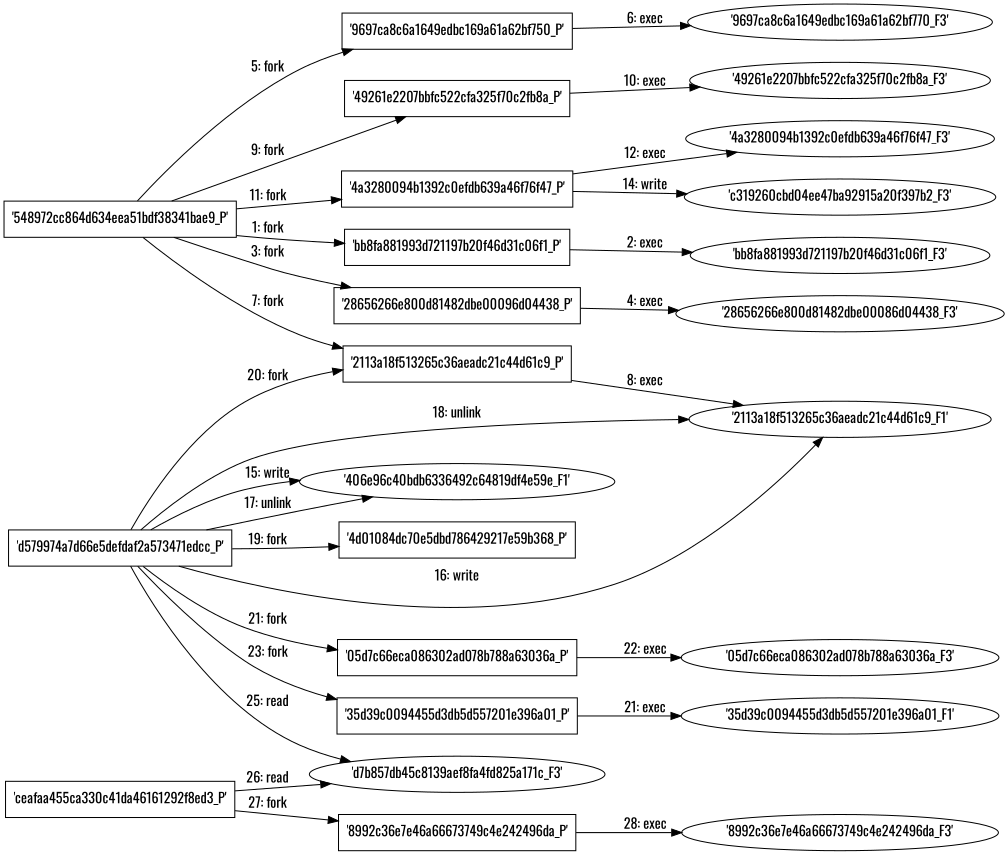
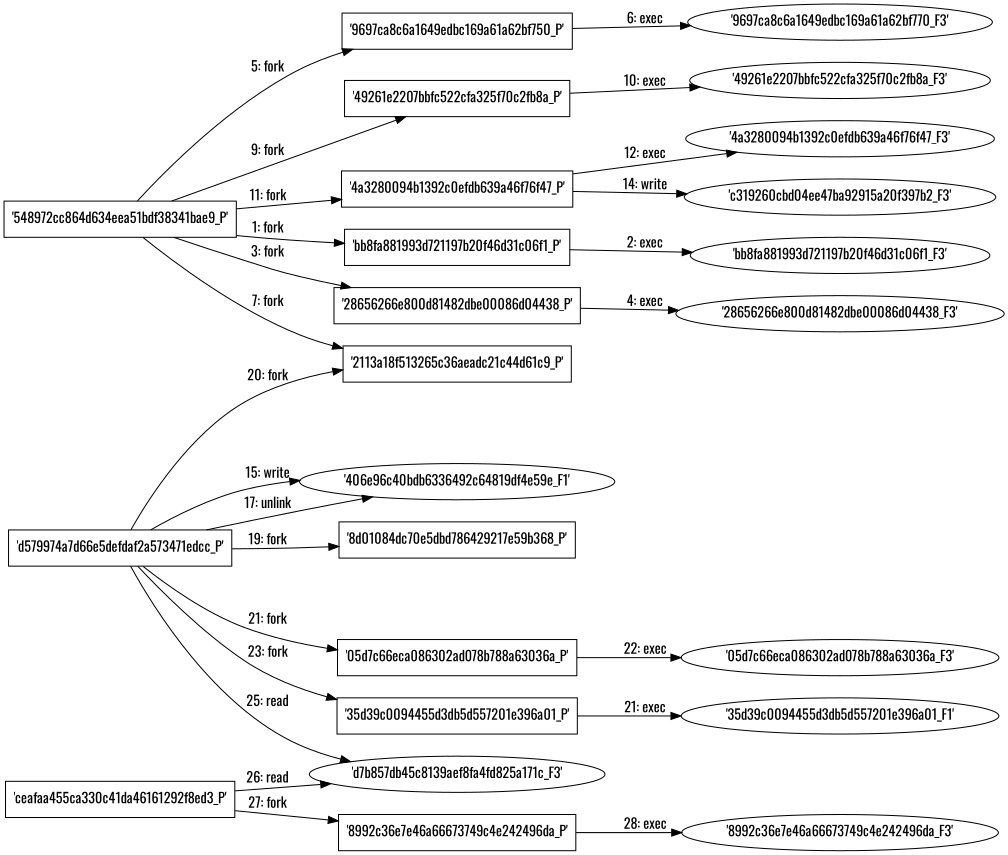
node "'28656266e800d81482dbe00096d04438_P'": label "'28656266e800d81482dbe00096d04438_P'" -> "'28656266e800d81482dbe00086d04438_P'"
node "'2113a18f513265c36aeadc21c44d61c9_F1'": removed
node "'4d01084dc70e5dbd786429217e59b368_P'": label "'4d01084dc70e5dbd786429217e59b368_P'" -> "'8d01084dc70e5dbd786429217e59b368_P'"
